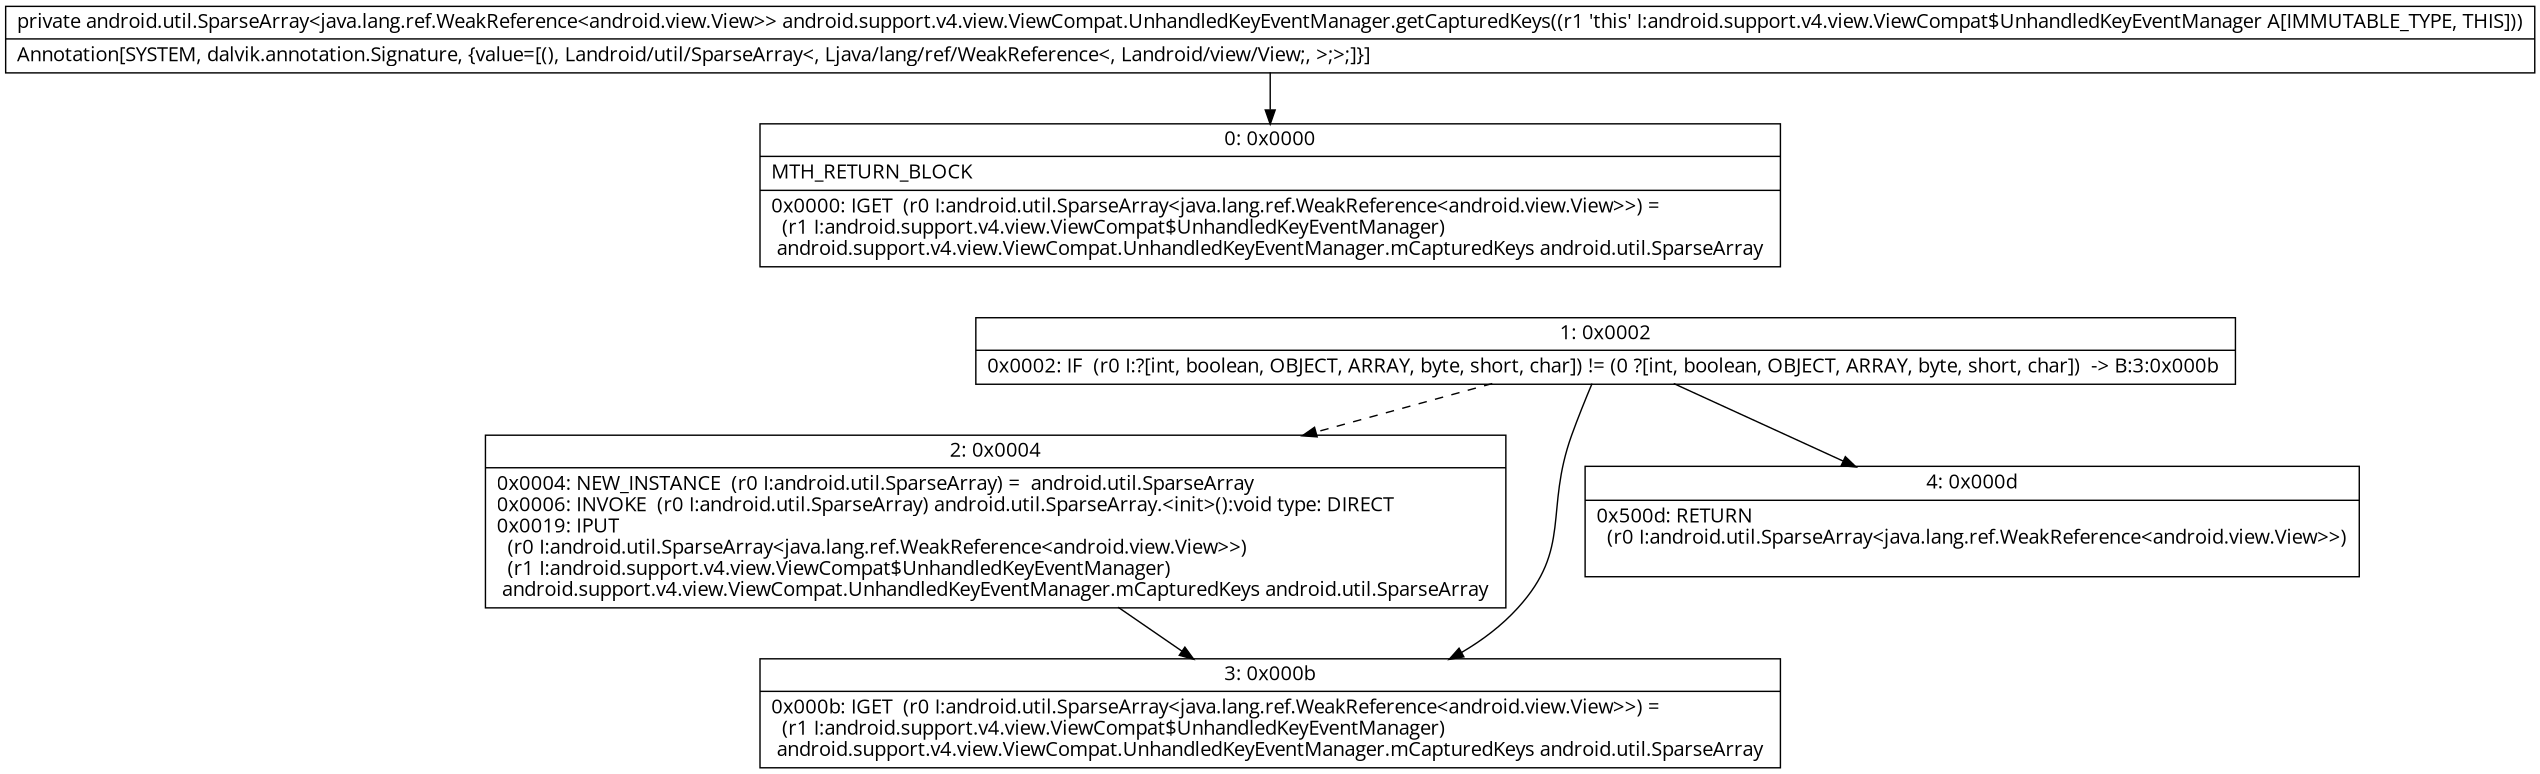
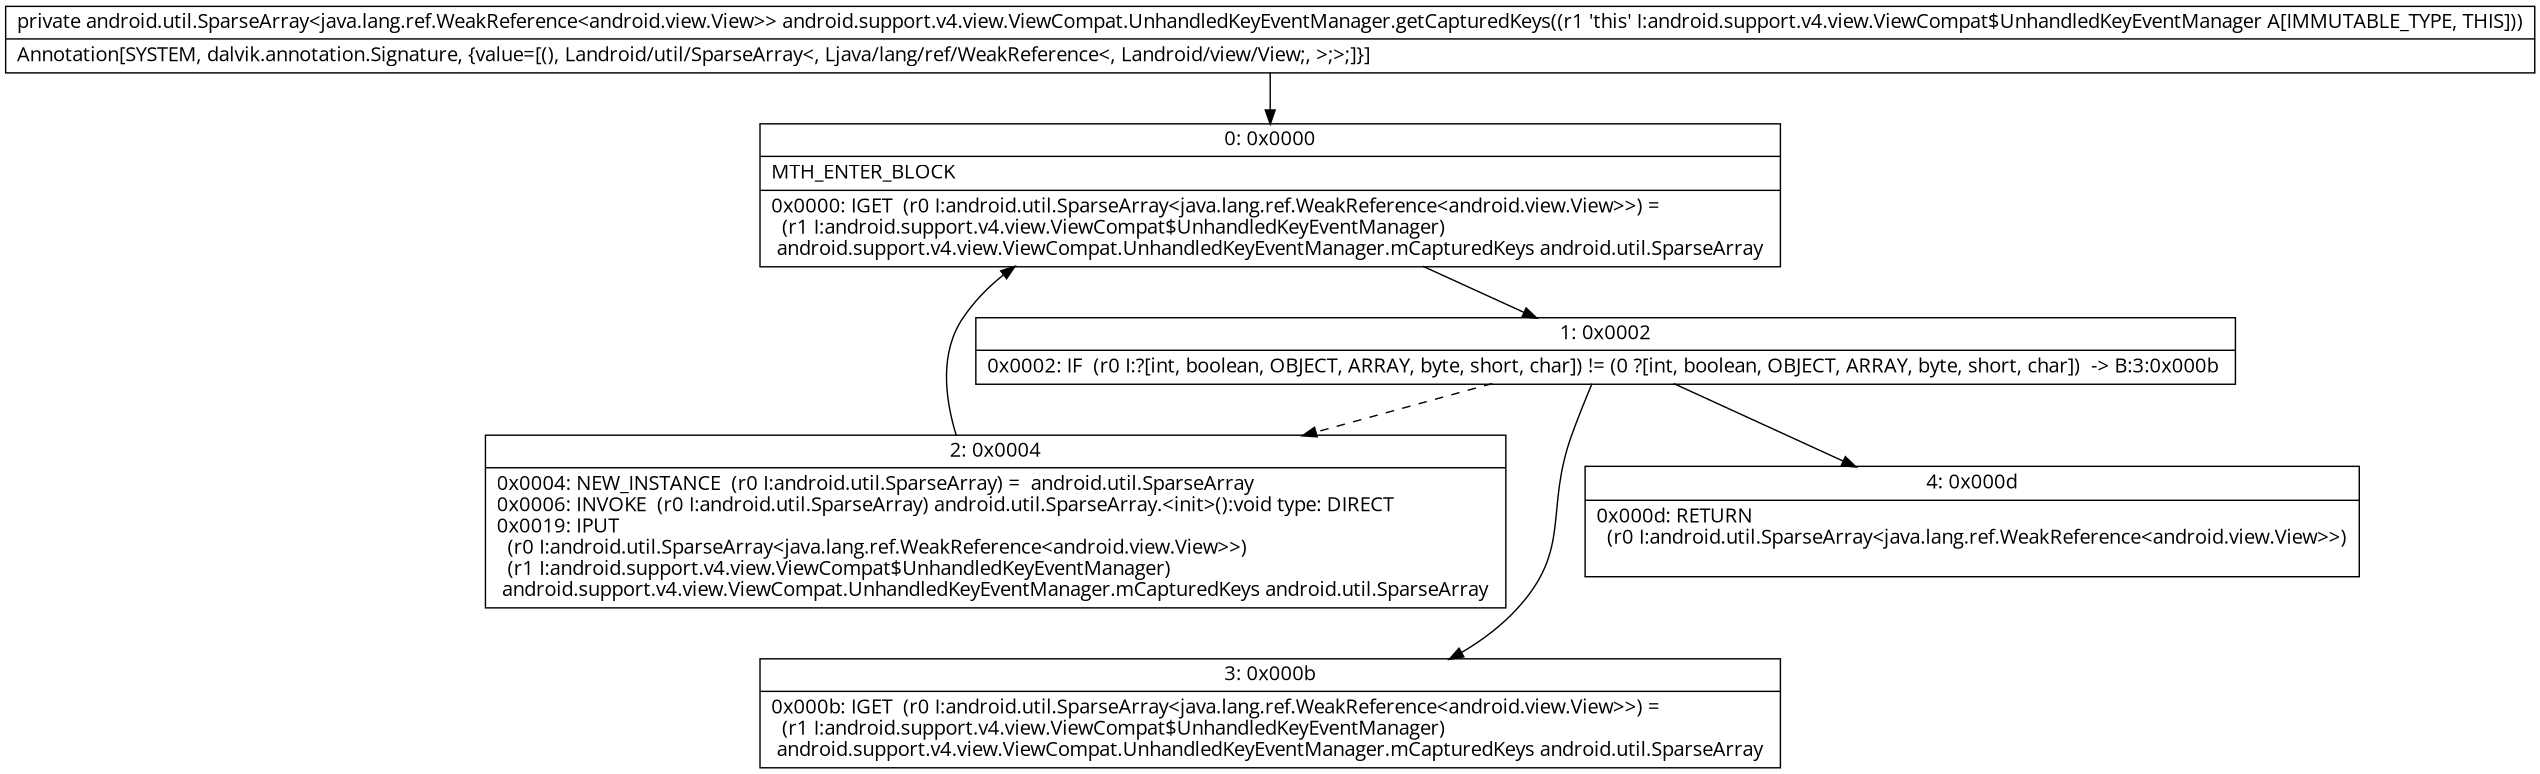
node "0: 0x0000": text "MTH_RETURN_BLOCK" -> "MTH_ENTER_BLOCK"
edge "0: 0x0000" -> "1: 0x0002": added
node "4: 0x000d": text "0x500d: RETURN" -> "0x000d: RETURN"
edge "2: 0x0004" -> "3: 0x000b": now "2: 0x0004" -> "0: 0x0000"
